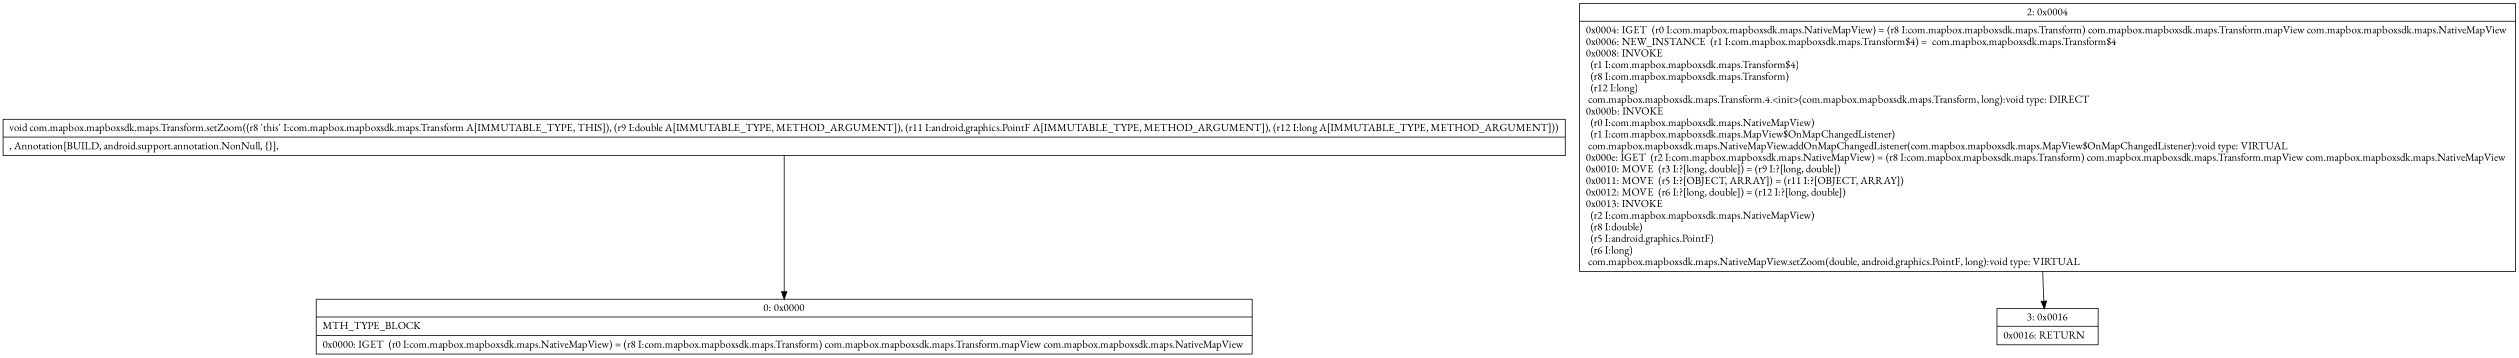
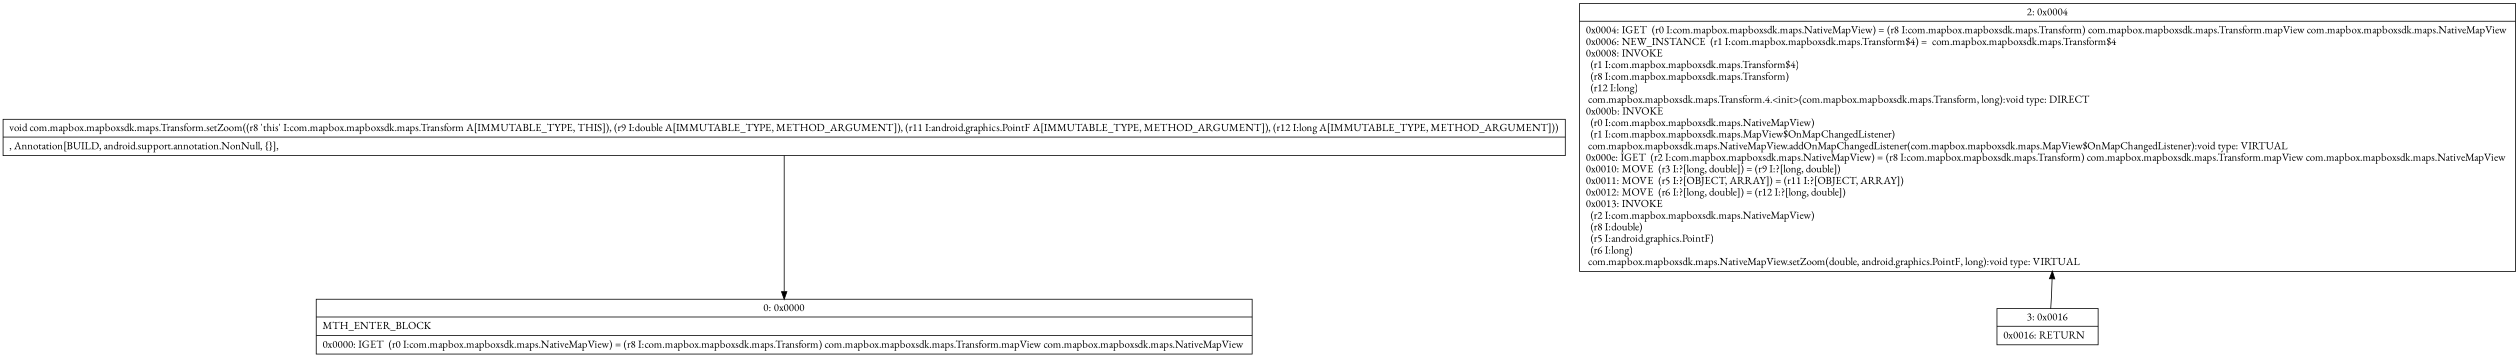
edge "2: 0x0004" -> "3: 0x0016": reversed
node "0: 0x0000": text "MTH_TYPE_BLOCK" -> "MTH_ENTER_BLOCK"
